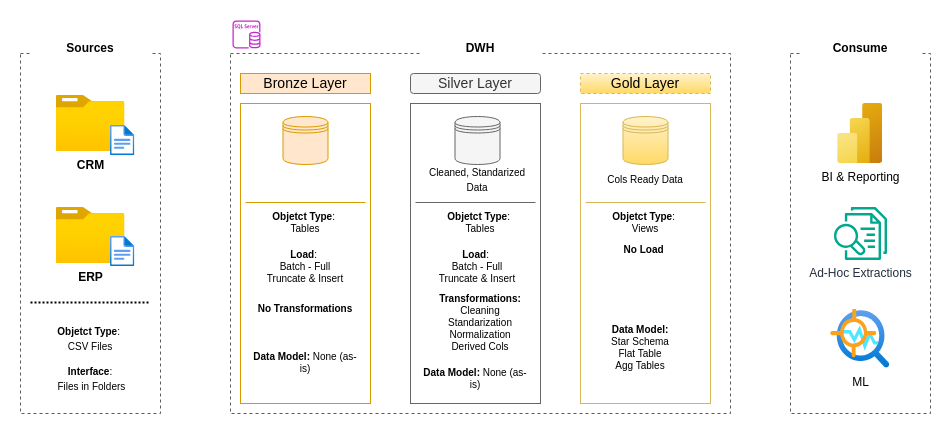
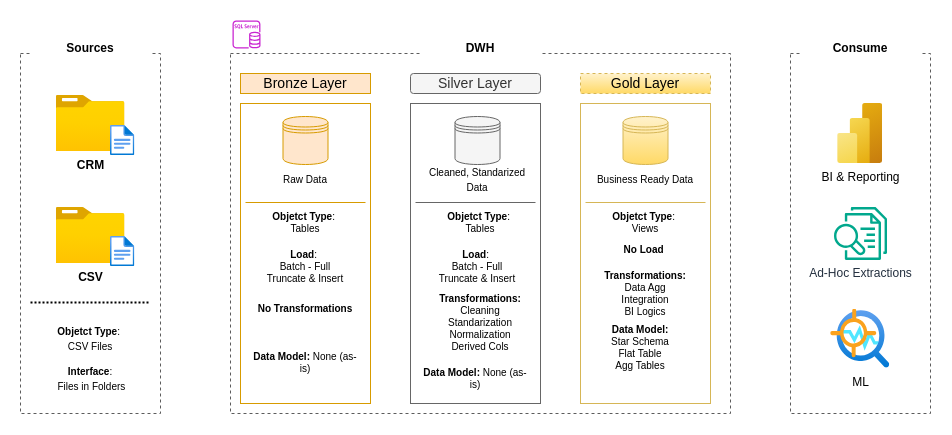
node "Raw Data": added
node "Cols Ready Data": label "Cols Ready Data" -> "Business Ready Data"
node "ERP": label "ERP" -> "CSV"
node "Transformations: Data Agg Integration BI Logics": added
